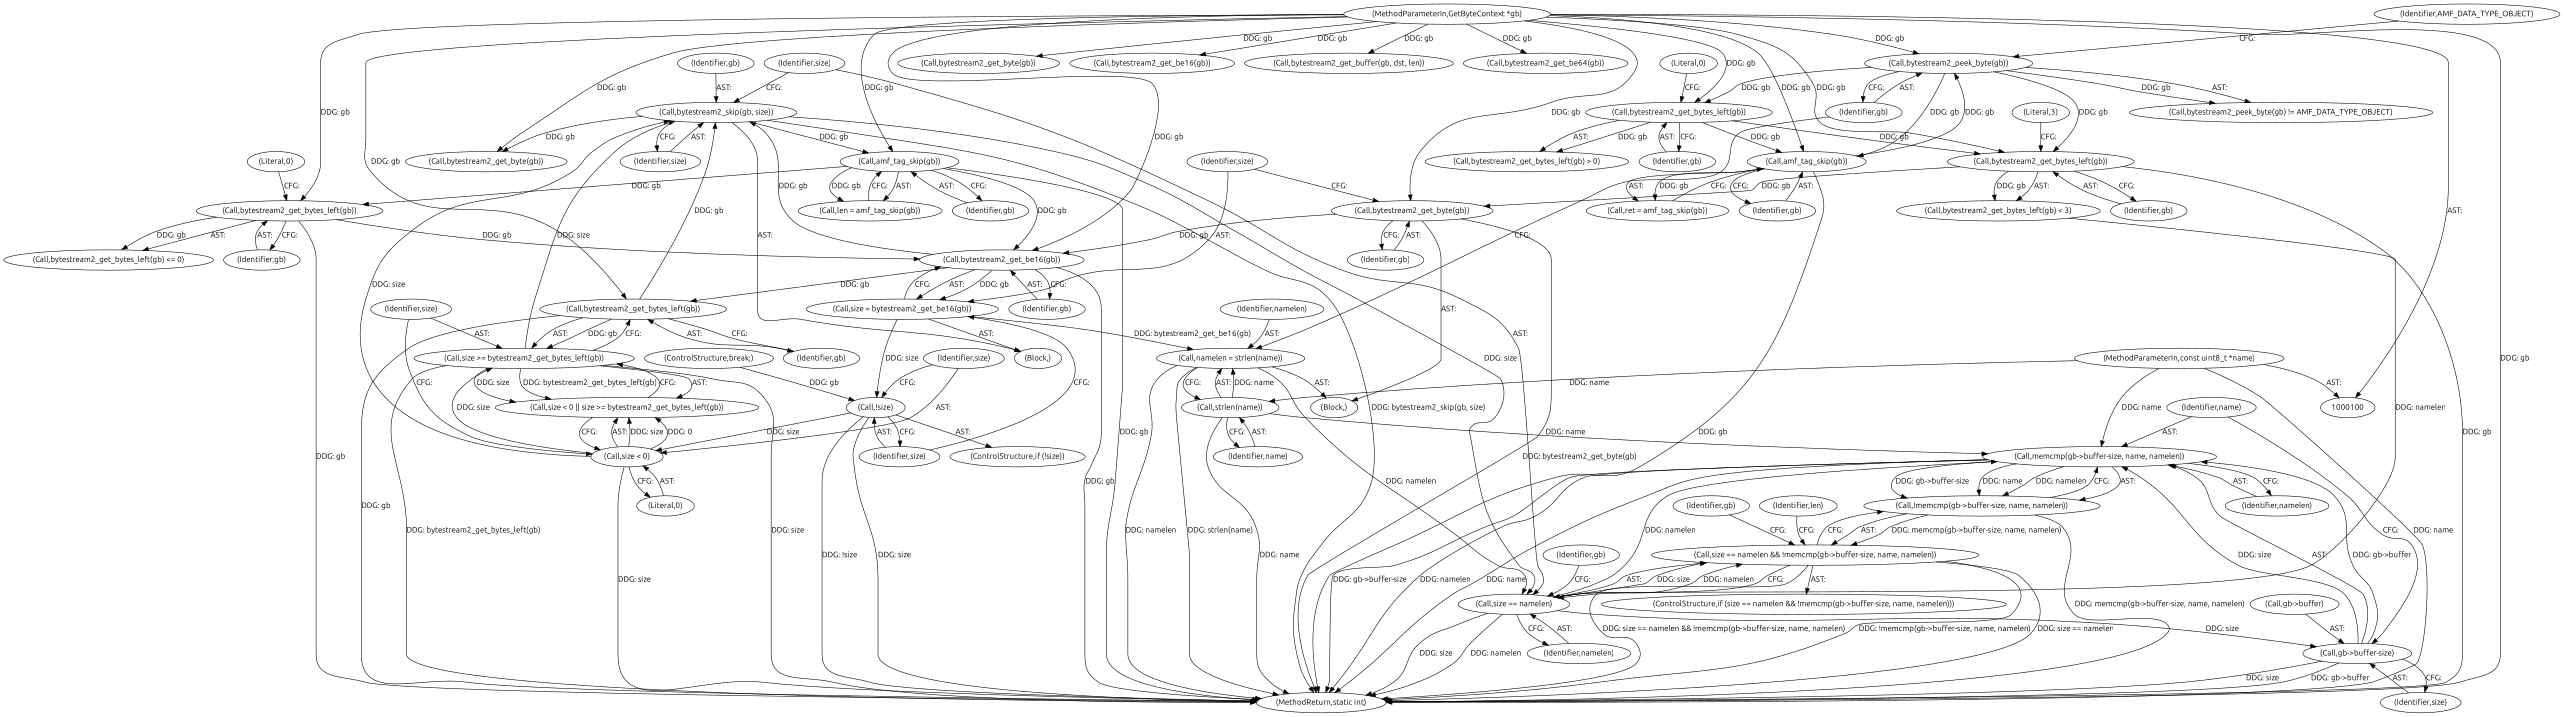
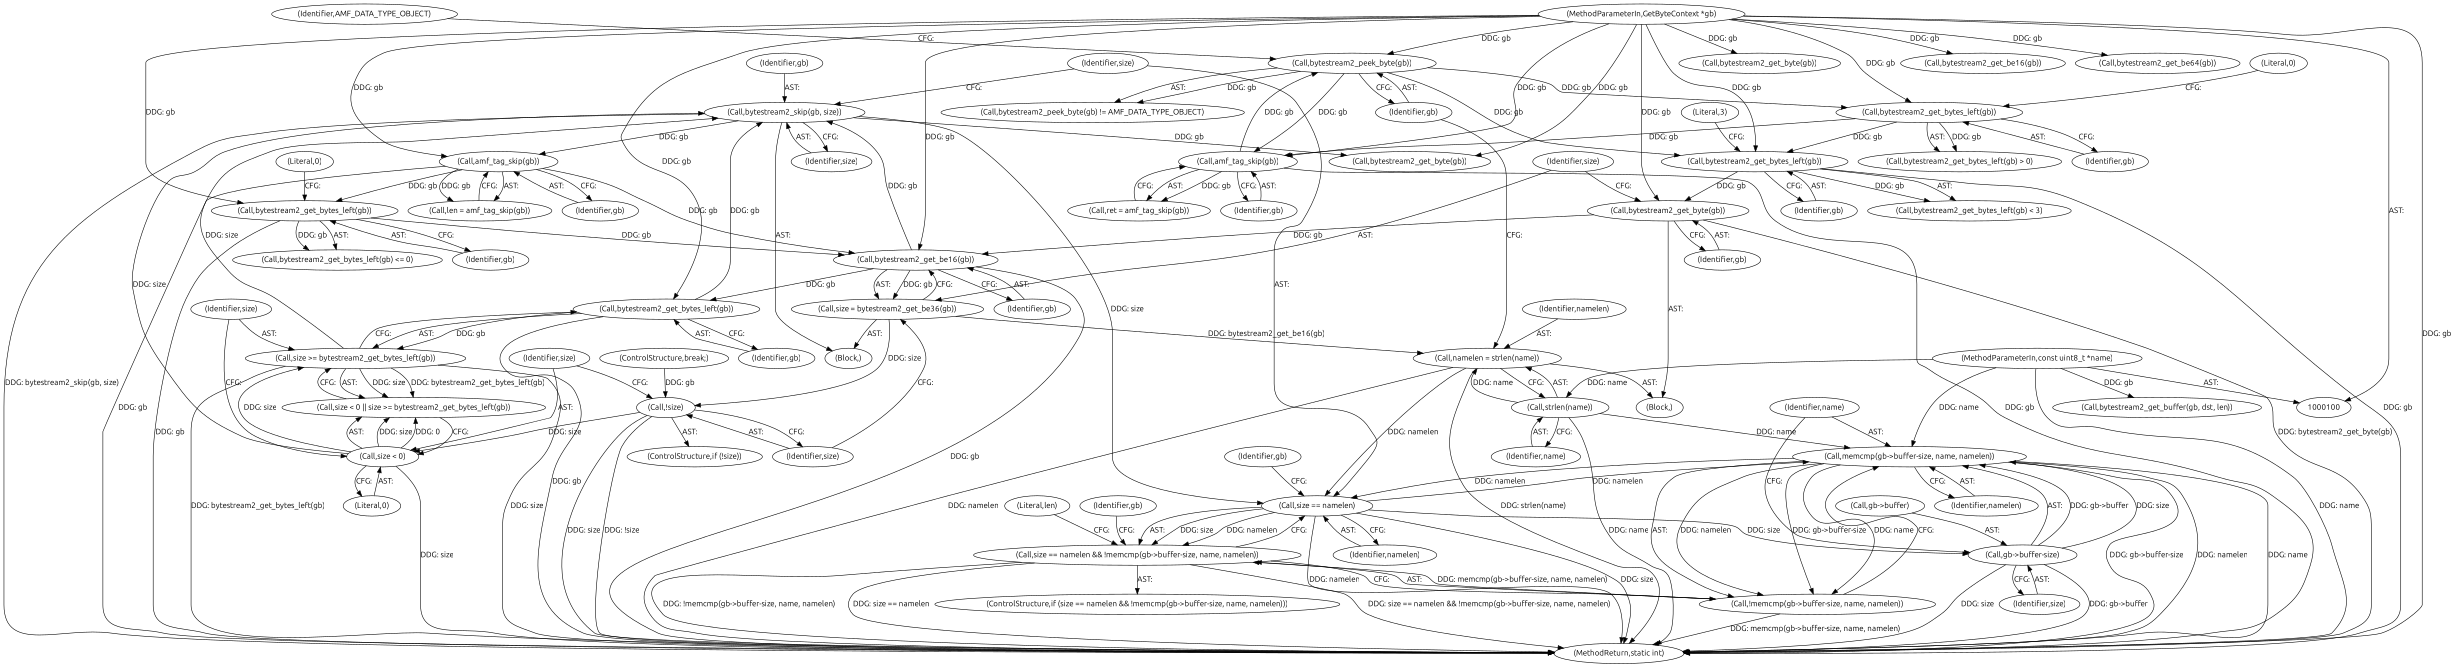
edge "(MethodParameterIn,GetByteContext *gb)" -> "(Call,bytestream2_get_buffer(gb, dst, len))": now "(MethodParameterIn,const uint8_t *name)" -> "(Call,bytestream2_get_buffer(gb, dst, len))"
node "(Call,size = bytestream2_get_be16(gb))": label "(Call,size = bytestream2_get_be16(gb))" -> "(Call,size = bytestream2_get_be36(gb))"
node "(Identifier,len)": label "(Identifier,len)" -> "(Literal,len)"
edge "(Call,bytestream2_get_bytes_left(gb) < 3)" -> "(Call,size == namelen)": now "(Call,memcmp(gb->buffer-size, name, namelen))" -> "(Call,size == namelen)"
